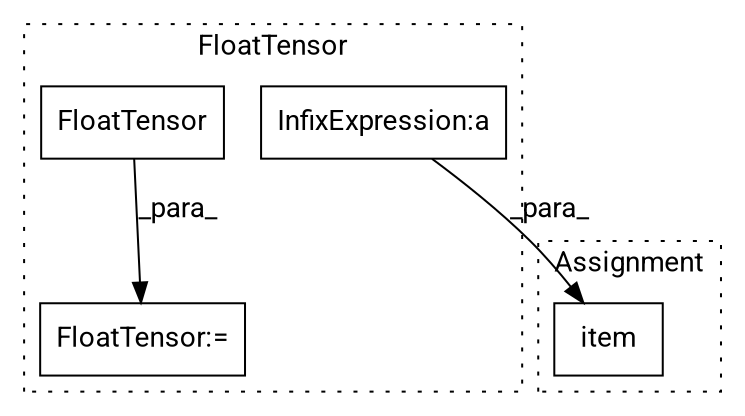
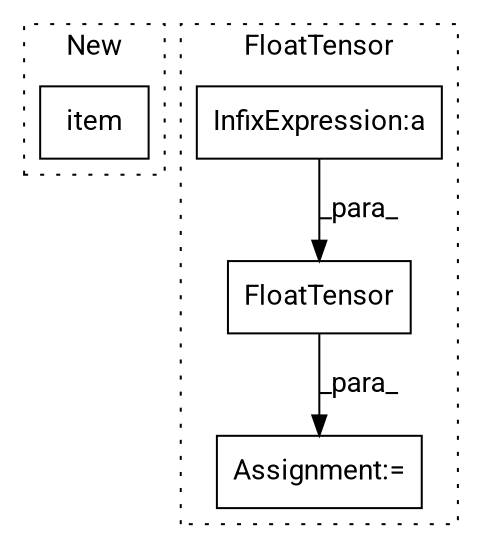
edge "InfixExpression:a" -> "item": now "InfixExpression:a" -> "FloatTensor"
cluster "Assignment": label "Assignment" -> "New"
node "FloatTensor:=": label "FloatTensor:=" -> "Assignment:="
